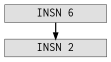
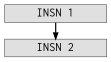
node "INSN 6": label "INSN 6" -> "INSN 1"
